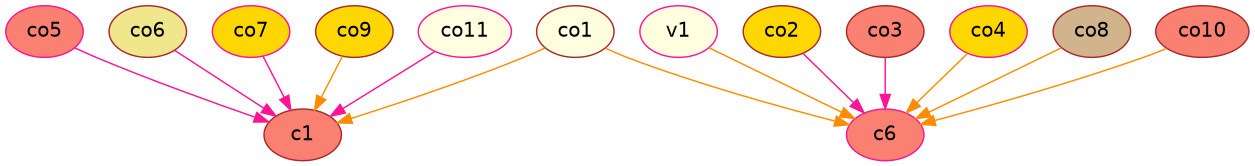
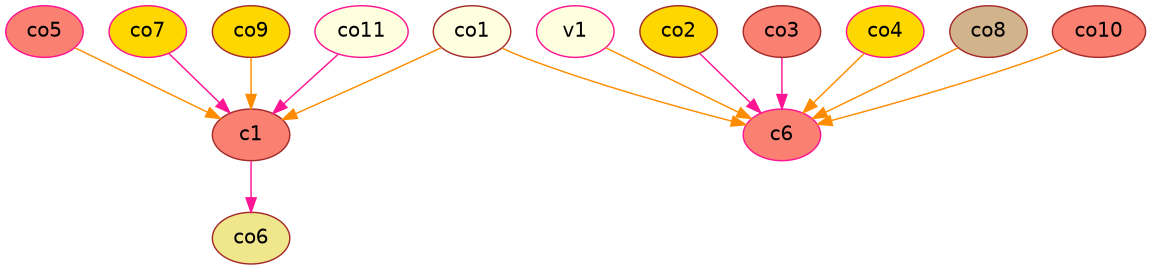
edge "co6" -> "c1": reversed
edge "co5" -> "c1": color deeppink -> darkorange
